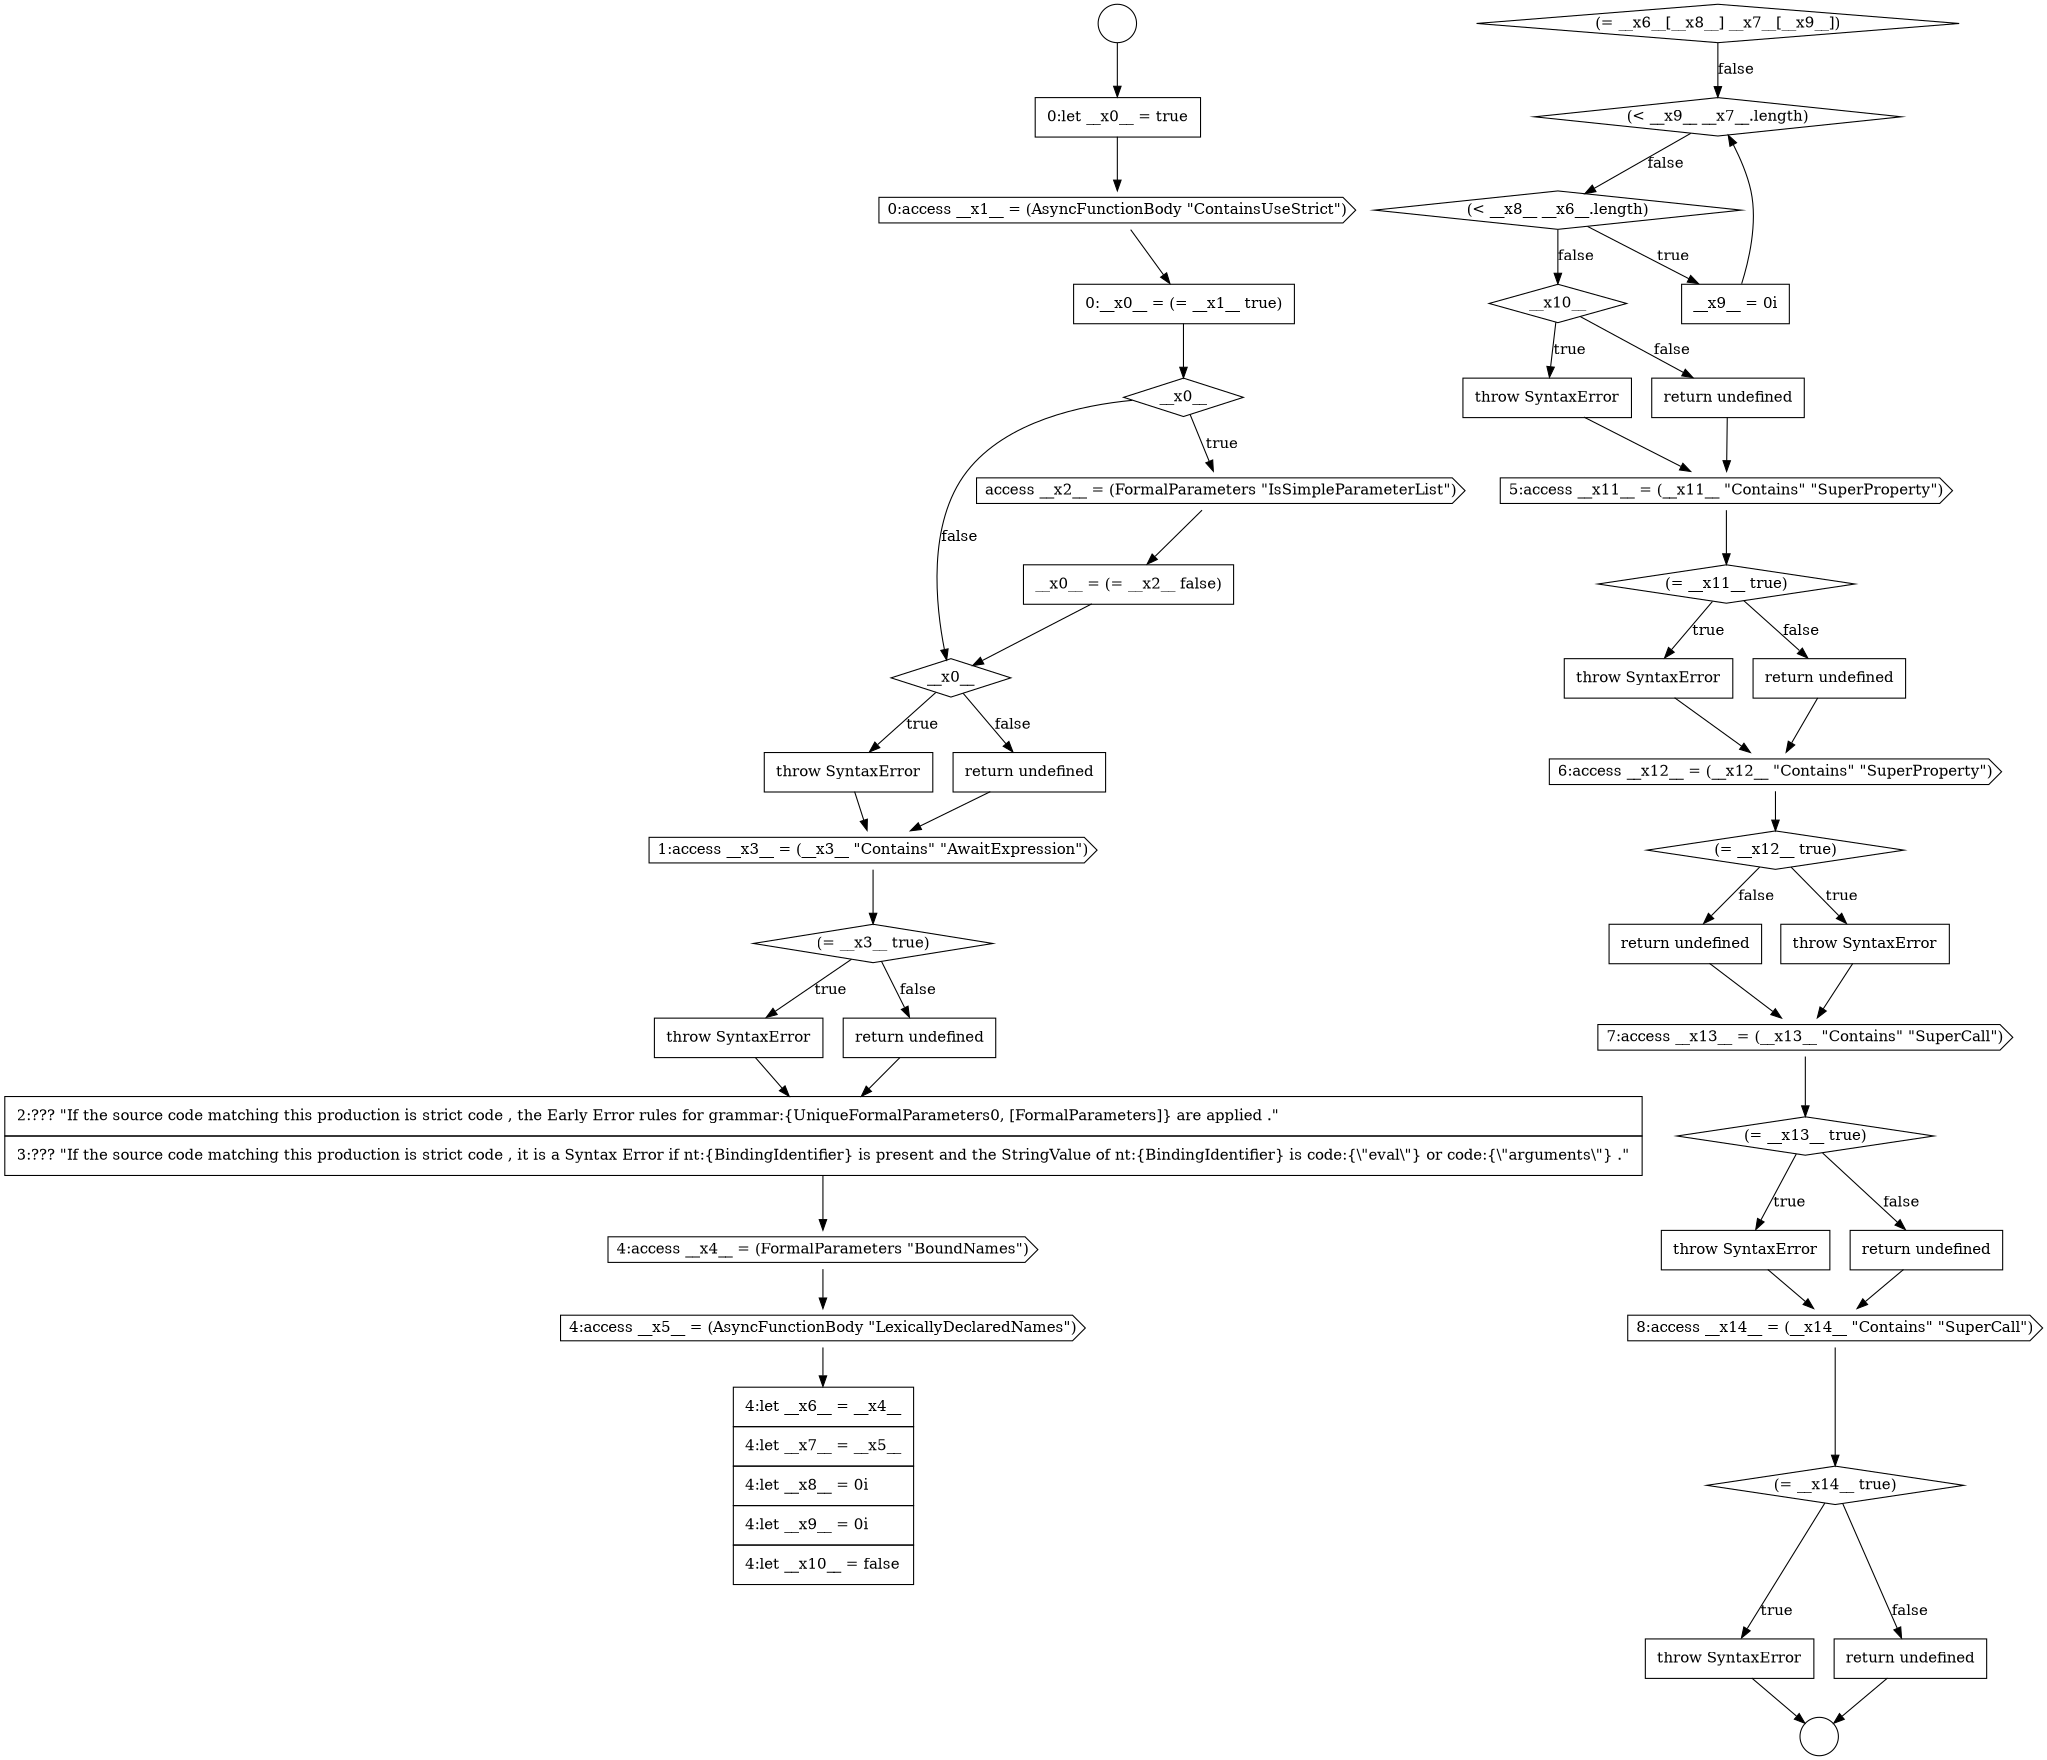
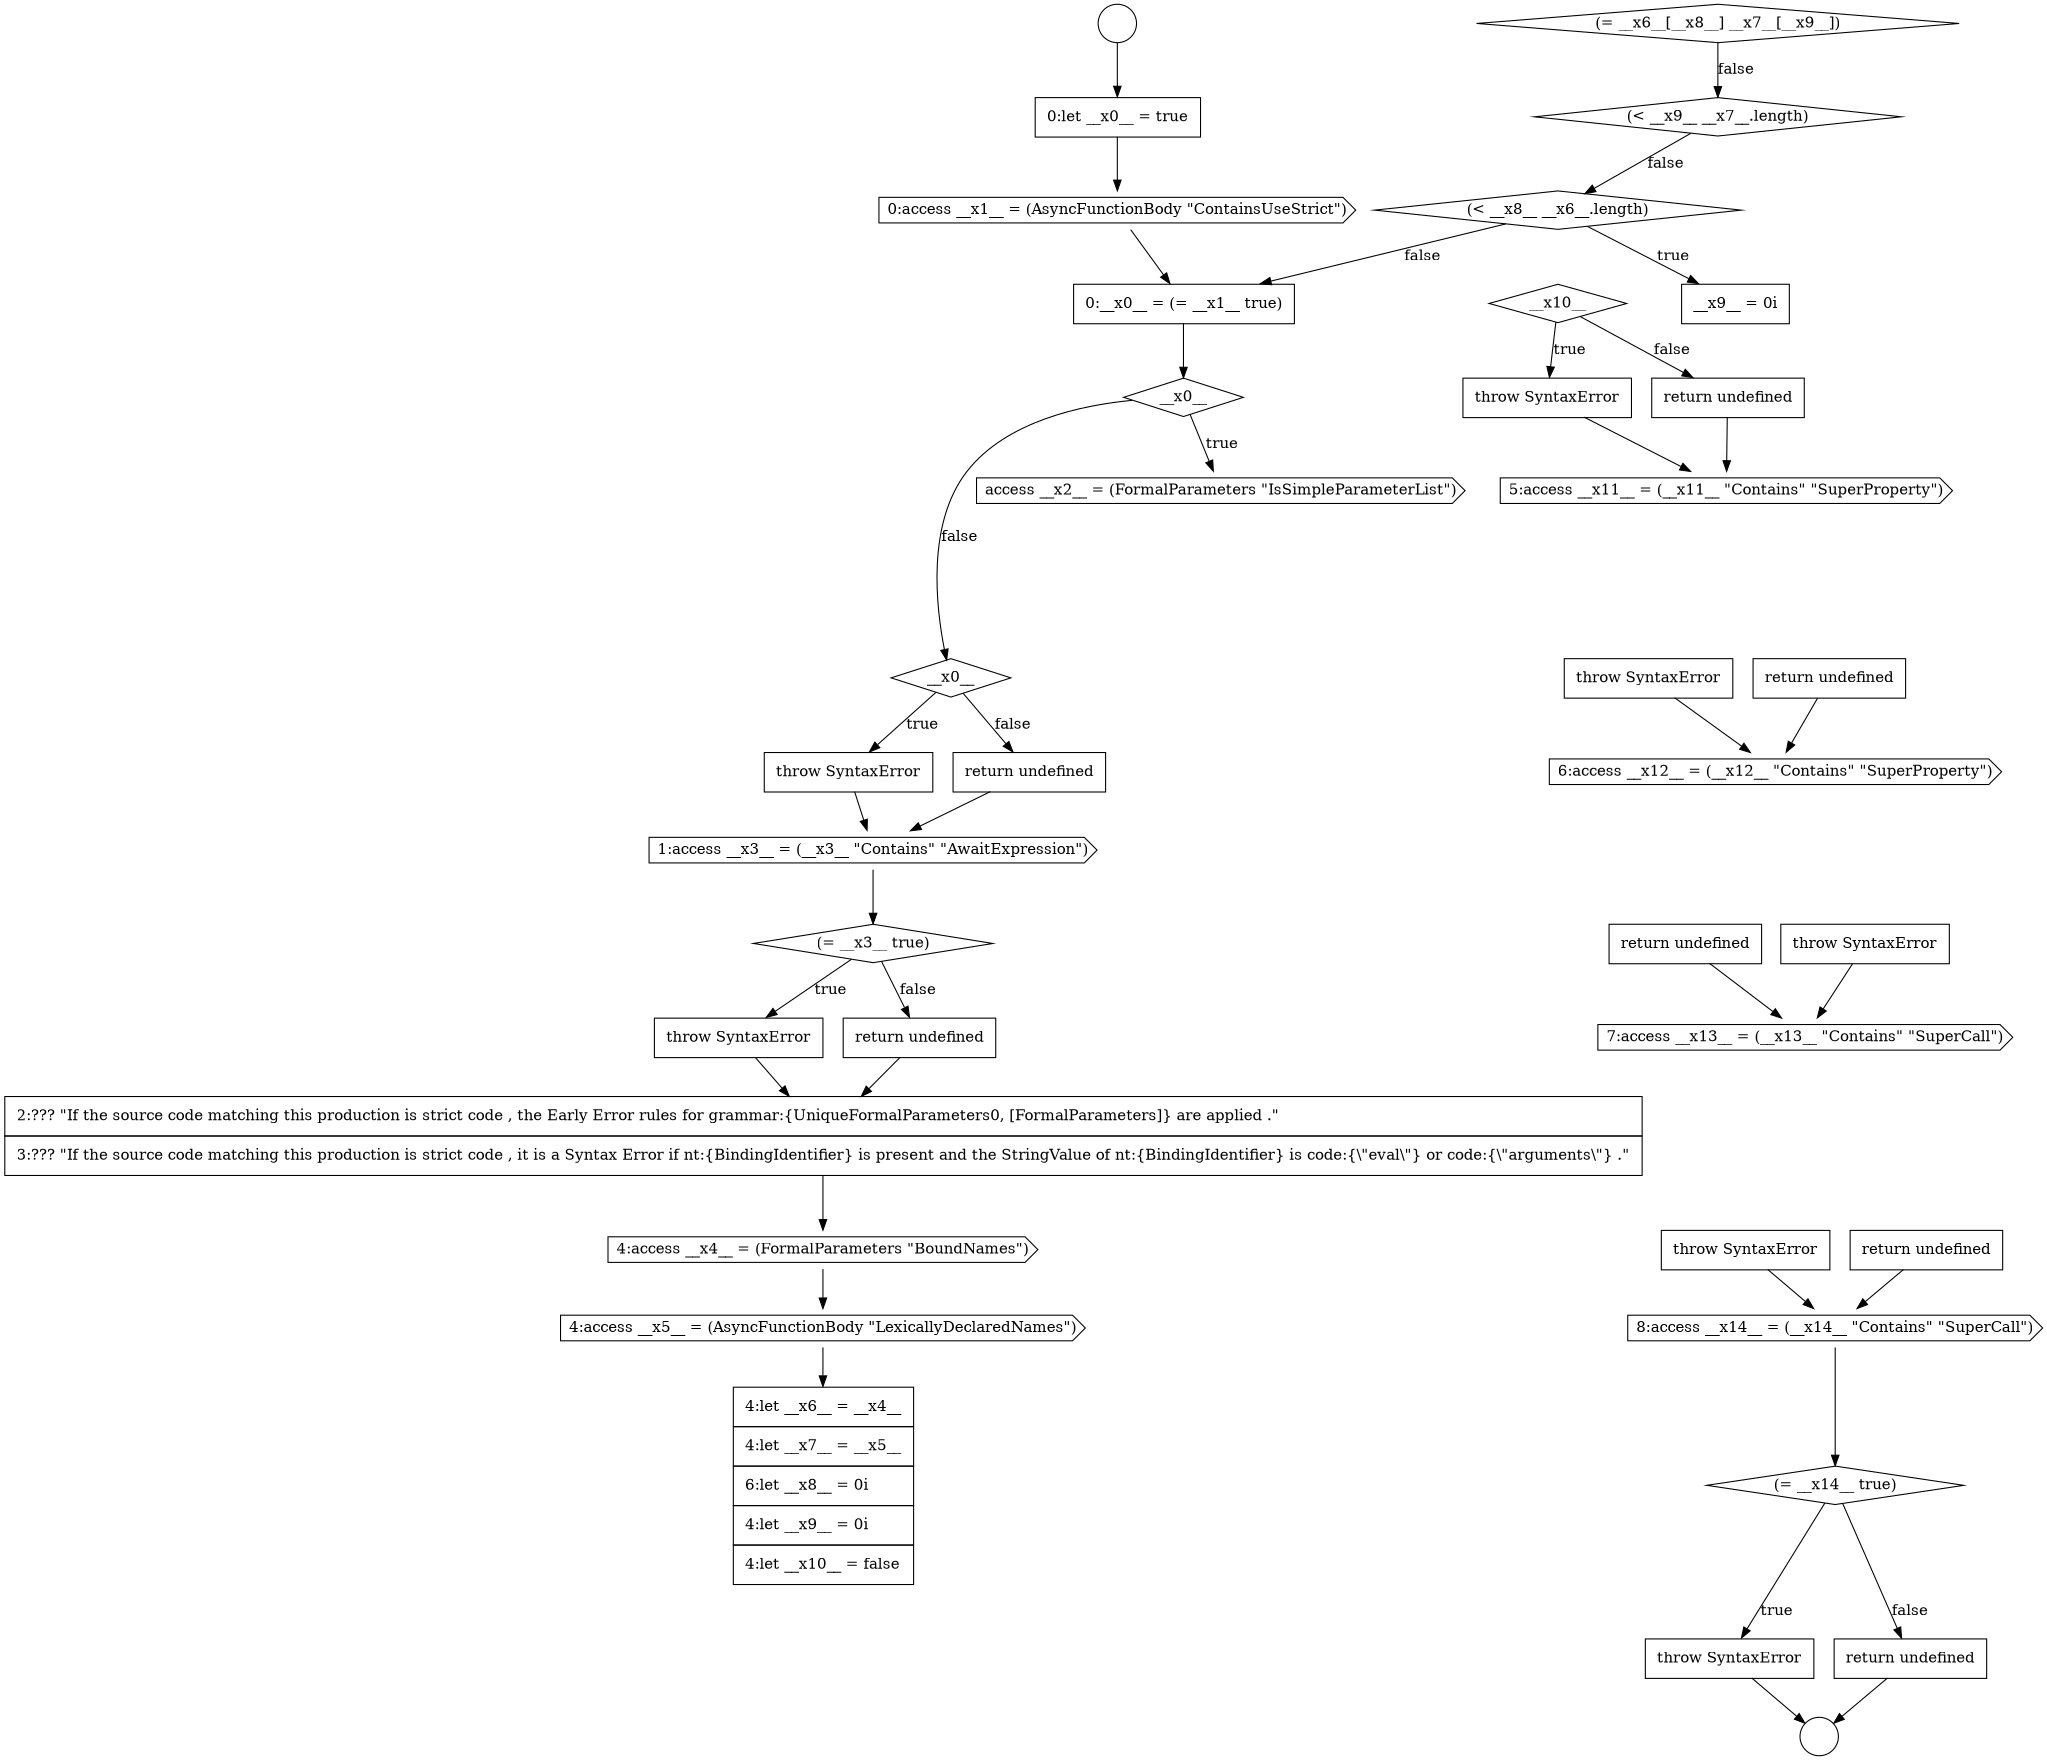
edge "__x9__ = 0i" -> "(< __x9__ __x7__.length)": removed
edge "(< __x8__ __x6__.length)" -> "__x10__": now "(< __x8__ __x6__.length)" -> "0:__x0__ = (= __x1__ true)"
node "__x0__ = (= __x2__ false)": removed
node "(= __x11__ true)": removed
node "(= __x12__ true)": removed
node "(= __x13__ true)": removed
node "4:let __x6__ = __x4__": text "4:let __x8__ = 0i" -> "6:let __x8__ = 0i"
